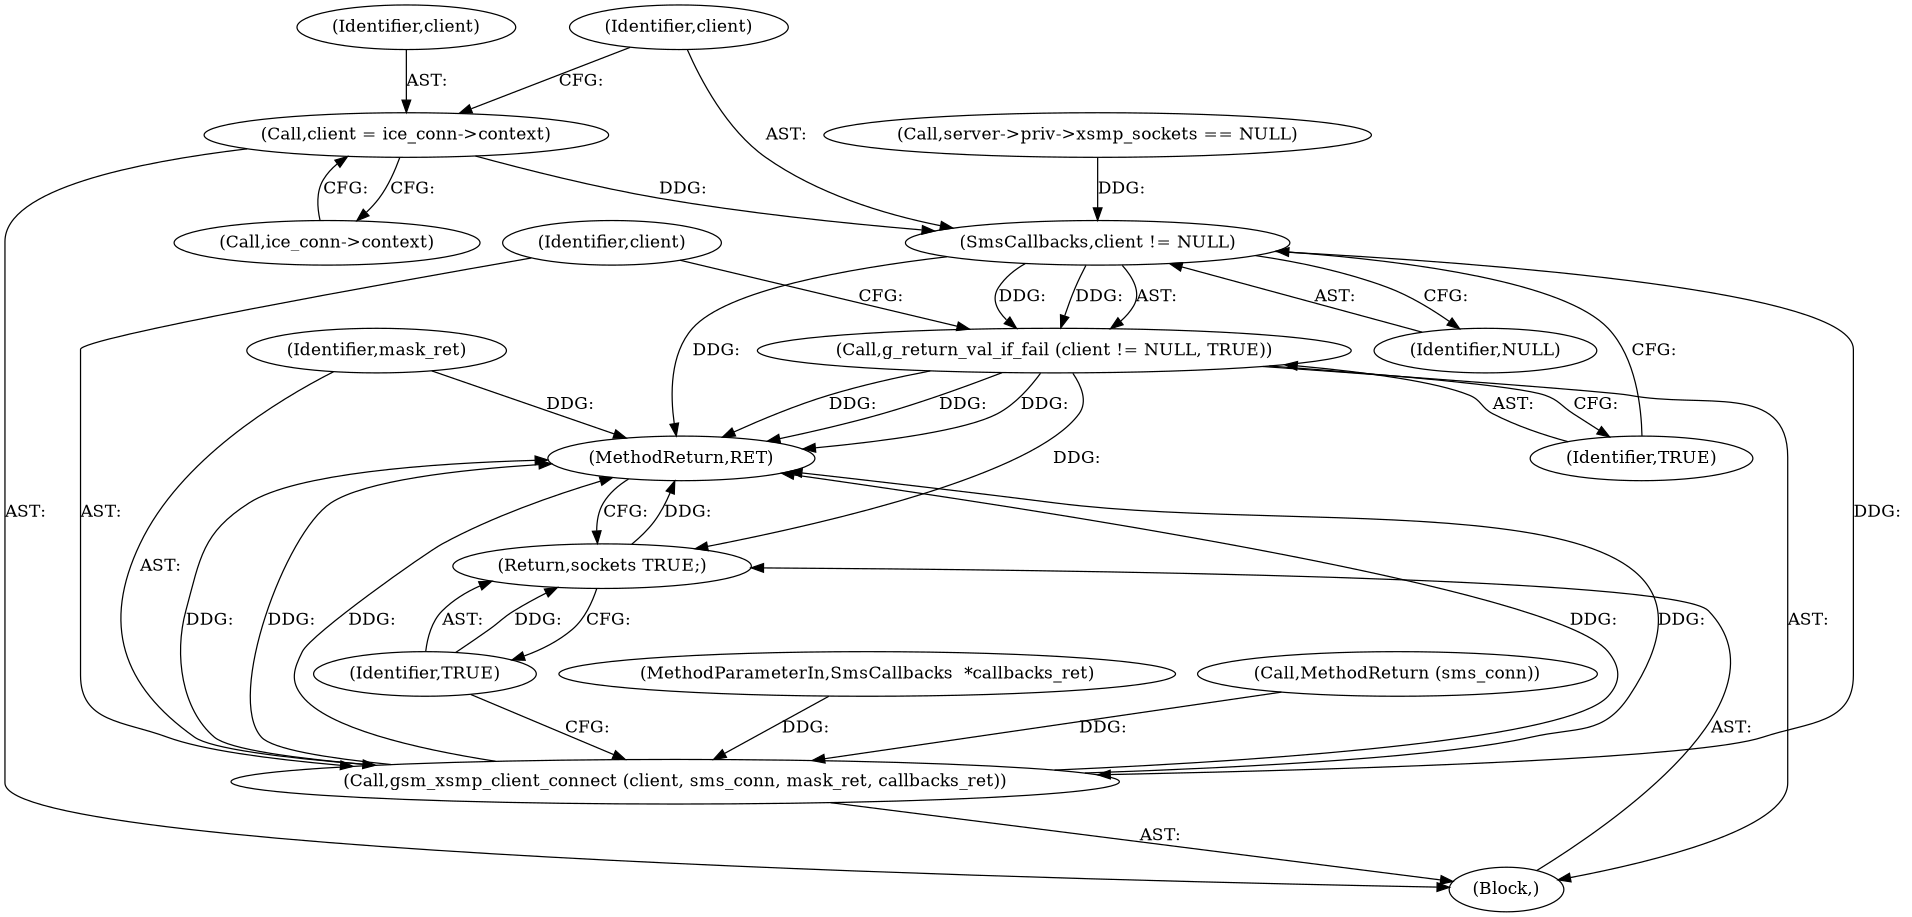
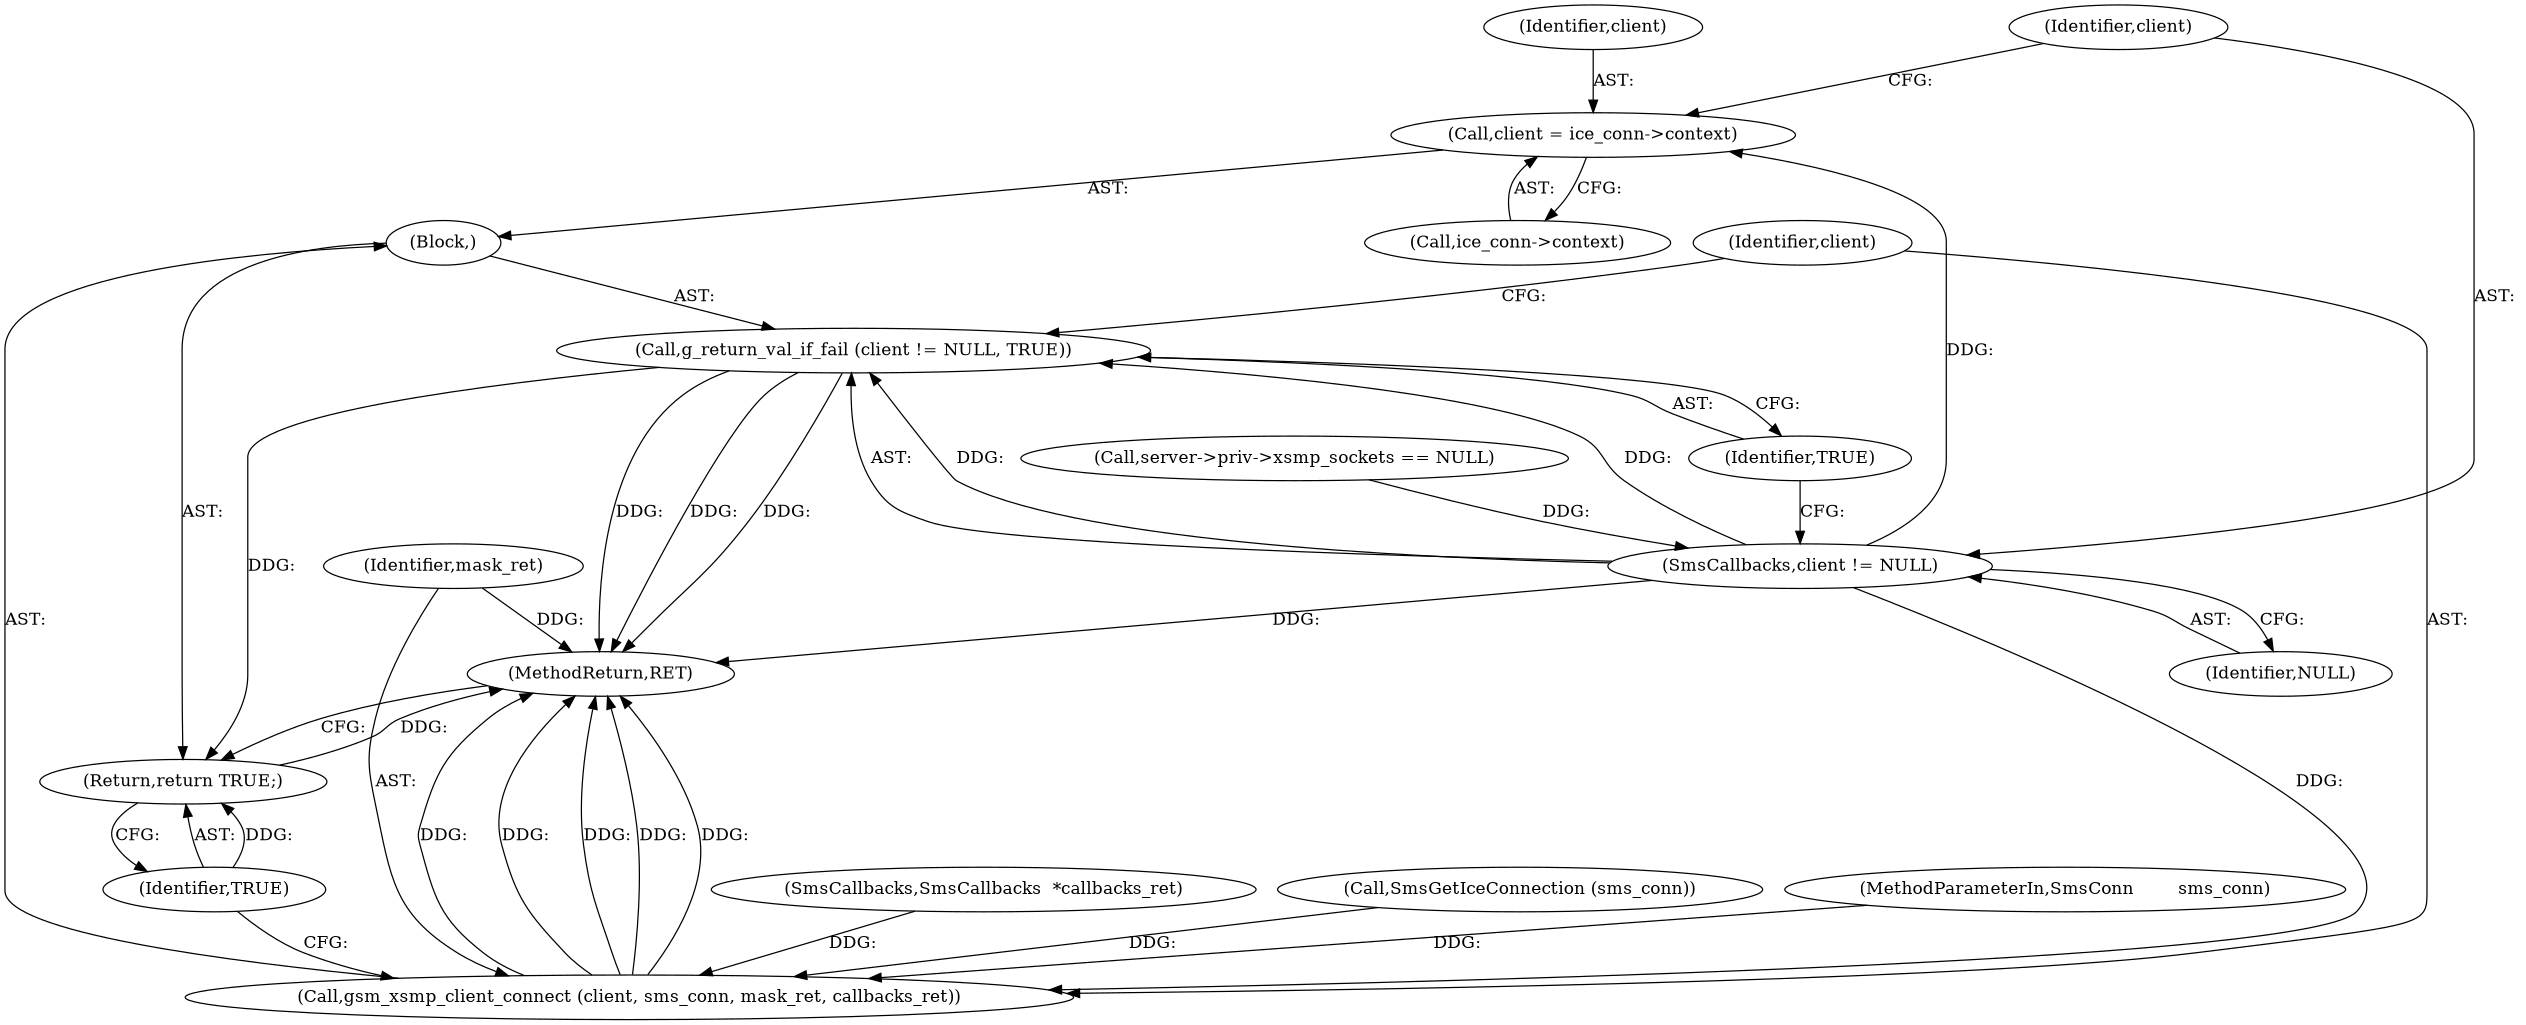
edge "(Call,ice_conn->context)" -> "(Call,client = ice_conn->context)": label "CFG: " -> "AST: "
edge "(Call,client = ice_conn->context)" -> "(SmsCallbacks,client != NULL)": reversed
edge "(Call,g_return_val_if_fail (client != NULL, TRUE))" -> "(Block,)": reversed
node "(Return,sockets TRUE;)": label "(Return,sockets TRUE;)" -> "(Return,return TRUE;)"
node "(MethodParameterIn,SmsCallbacks  *callbacks_ret)": label "(MethodParameterIn,SmsCallbacks  *callbacks_ret)" -> "(SmsCallbacks,SmsCallbacks  *callbacks_ret)"
node "(Call,MethodReturn (sms_conn))": label "(Call,MethodReturn (sms_conn))" -> "(Call,SmsGetIceConnection (sms_conn))"
node "(MethodParameterIn,SmsConn        sms_conn)": added
